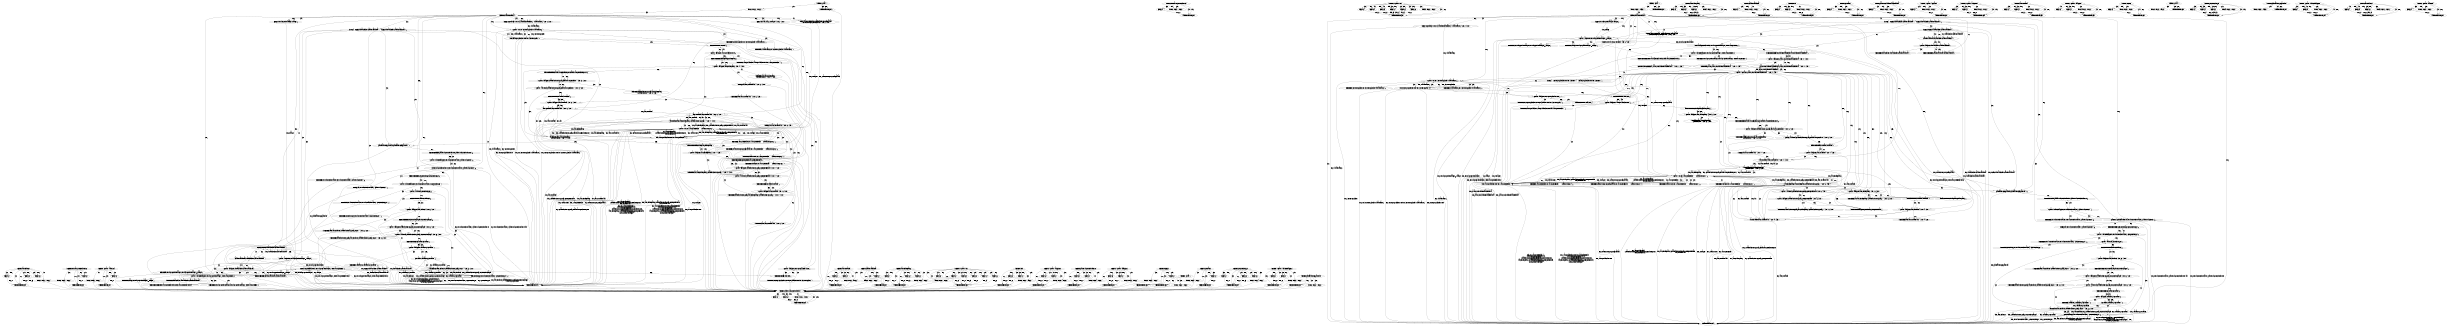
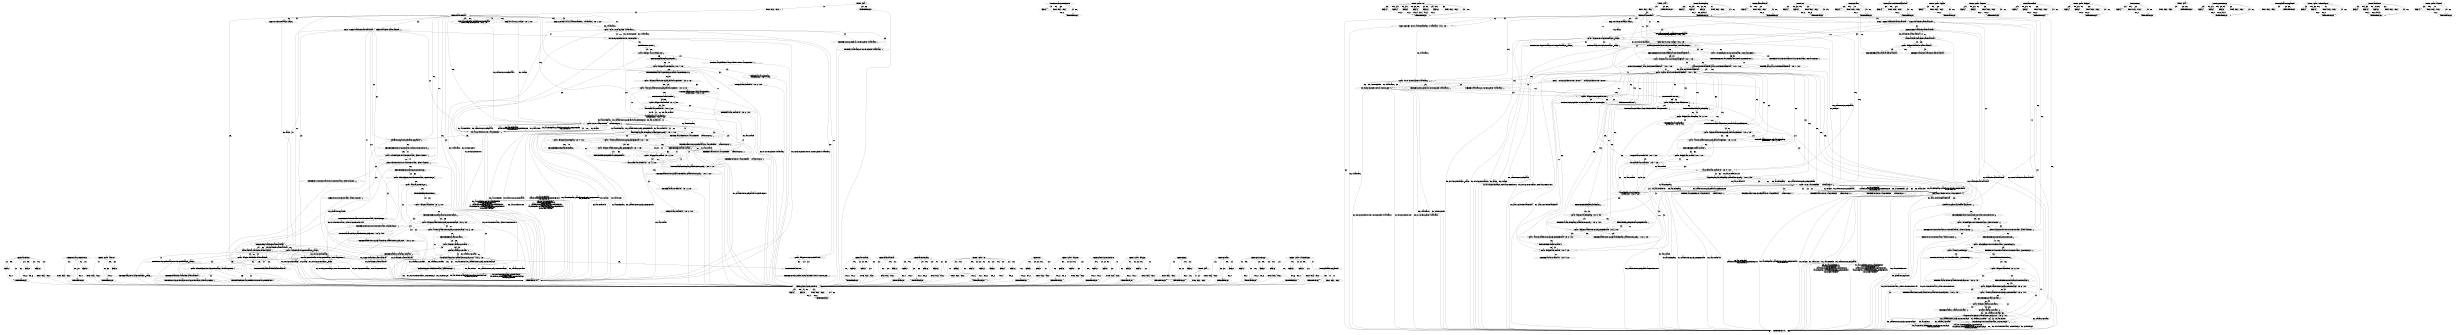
edge "<(IDENTIFIER,base,base::Unretained(this))<SUB>16</SUB>>" -> "<(<operator>.fieldAccess,base::Unretained)<SUB>16</SUB>>": reversed
edge "<(base.Unretained,base::Unretained(this))<SUB>16</SUB>>" -> "<(base.Unretained,base::Unretained(this))<SUB>18</SUB>>": reversed
edge "<(<operator>.fieldAccess,base::Unretained)<SUB>17</SUB>>" -> "<(base.Unretained,base::Unretained(this))<SUB>19</SUB>>": now "<(base.Unretained,base::Unretained(this))<SUB>17</SUB>>" -> "<(base.Unretained,base::Unretained(this))<SUB>19</SUB>>"
